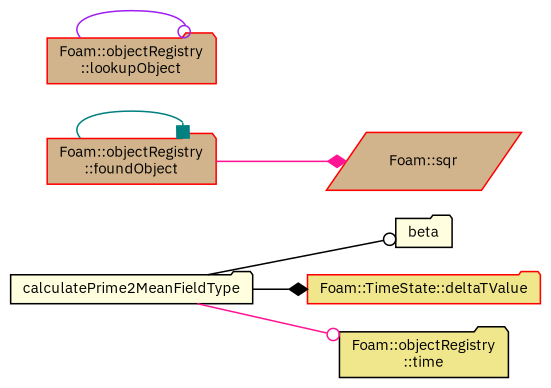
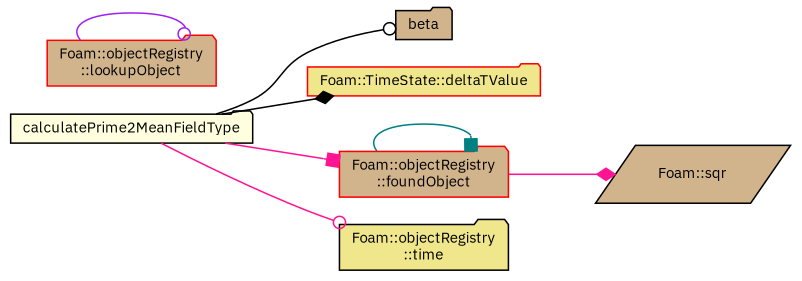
edge "calculatePrime2MeanFieldType" -> "Foam::objectRegistry ::foundObject": added
node "Foam::sqr": color red -> black
node "beta": fillcolor lightyellow -> tan
